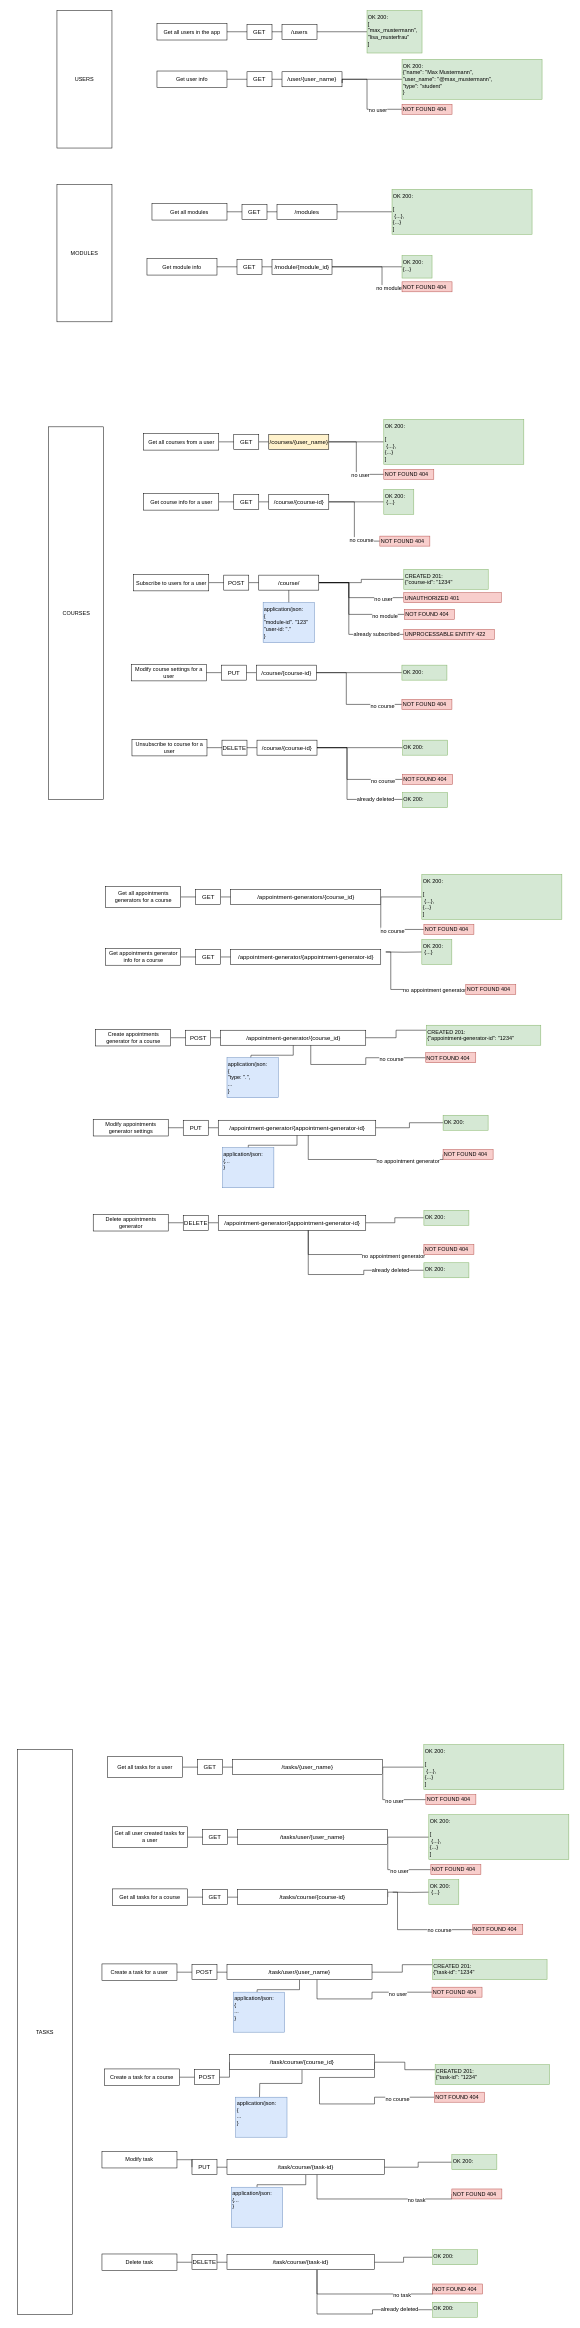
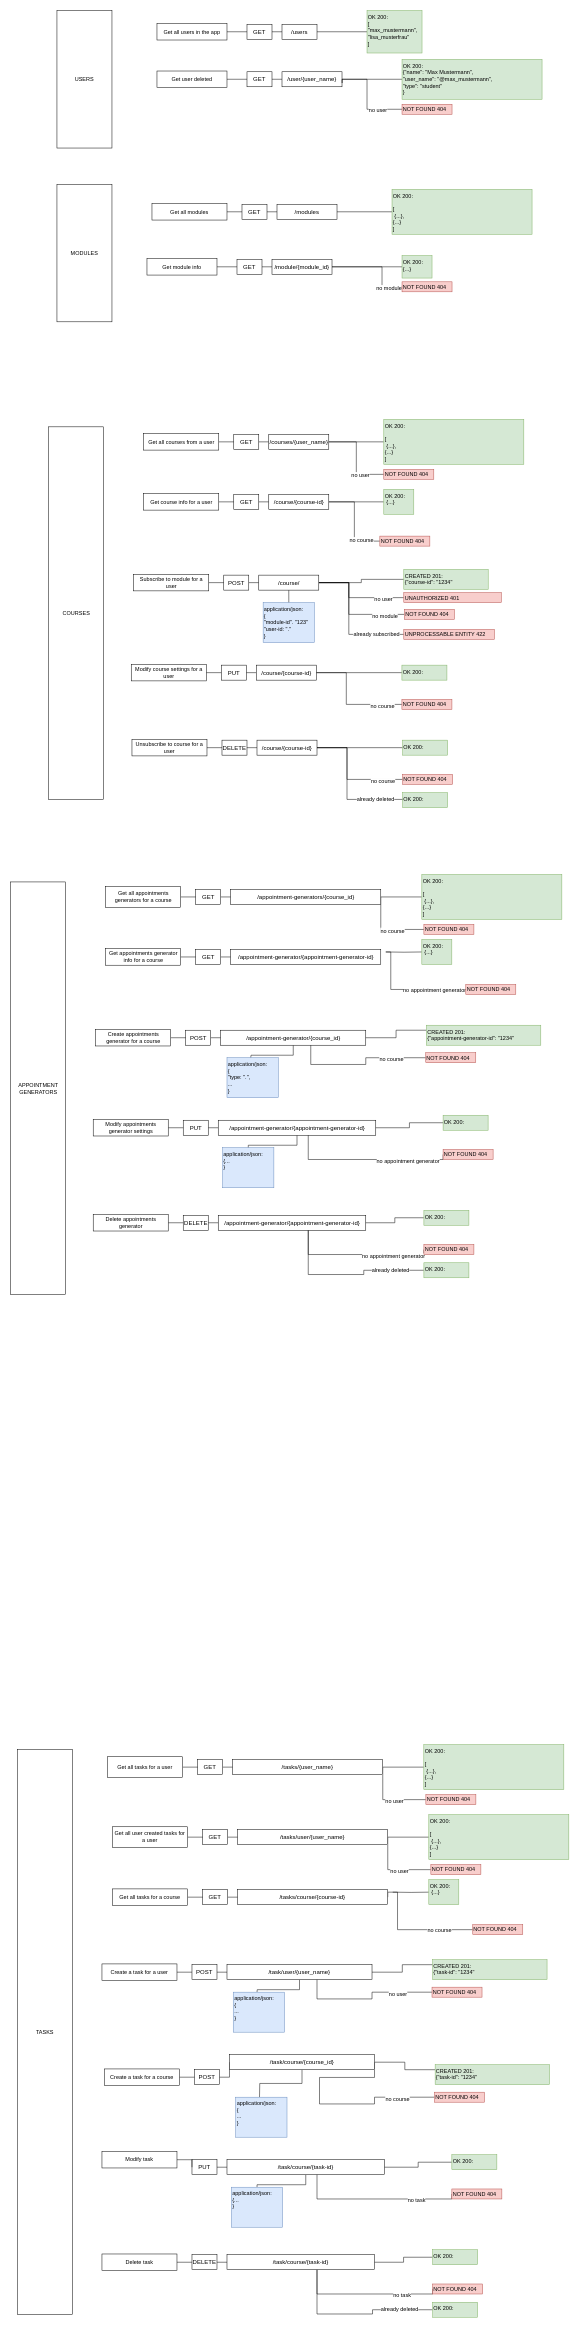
node "Get user info": label "Get user info" -> "Get user deleted"
node "/courses/{user_name}": fillcolor #fff2cc -> #ffffff
node "Subscribe to users for a user": label "Subscribe to users for a user" -> "Subscribe to module for a user"
node "APPOINTMENT GENERATORS": added
